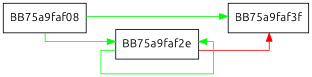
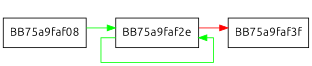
edge "BB75a9faf08" -> "BB75a9faf3f": removed
